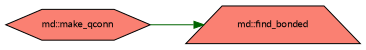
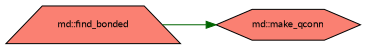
edge "md::make_qconn" -> "md::find_bonded": reversed
